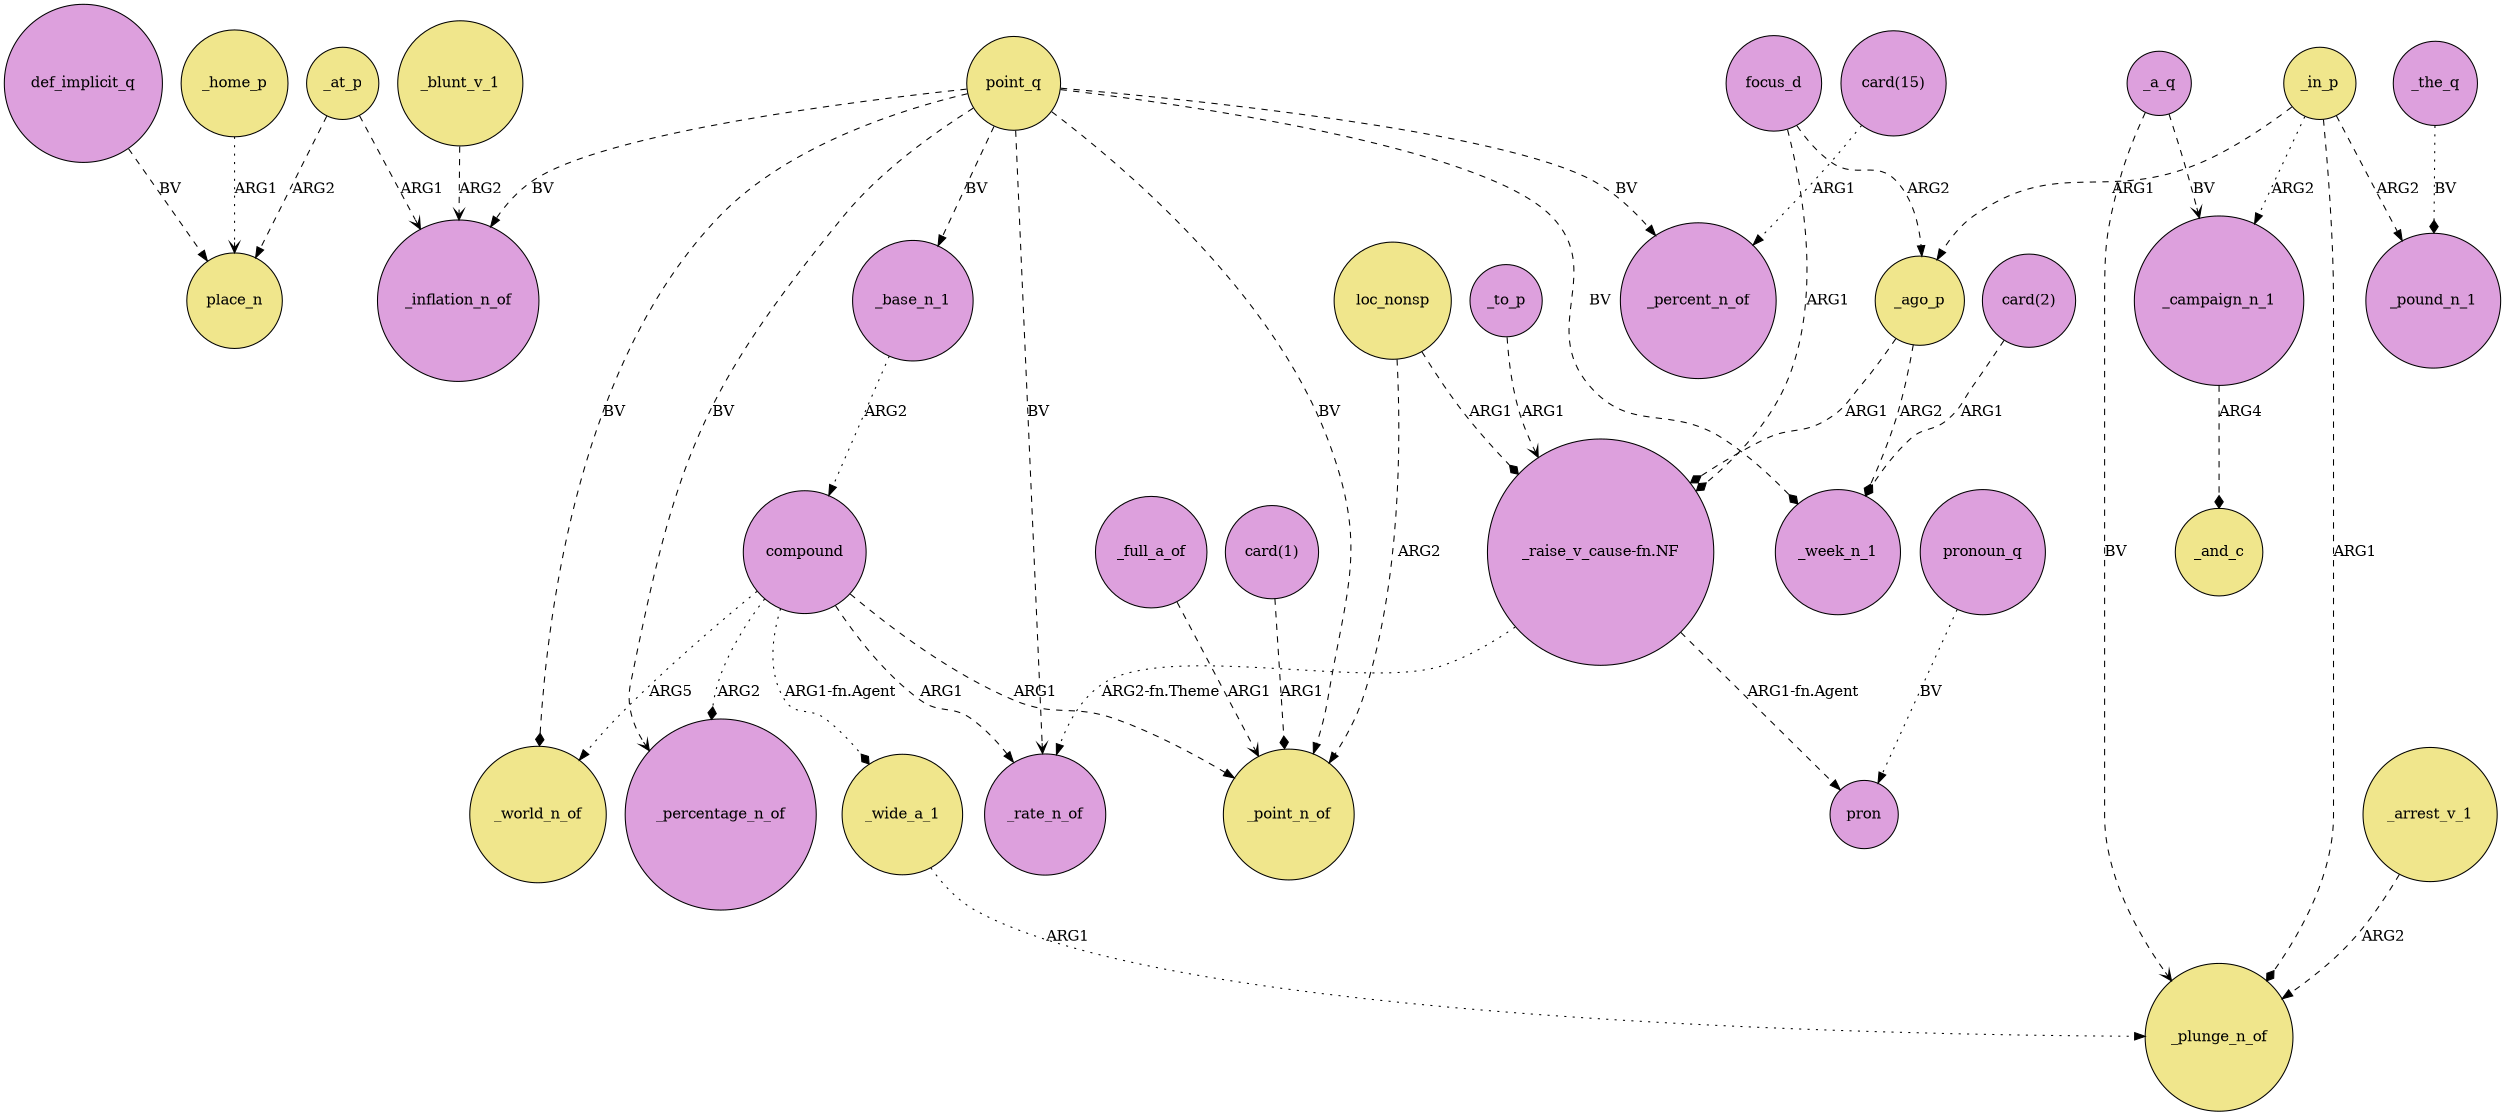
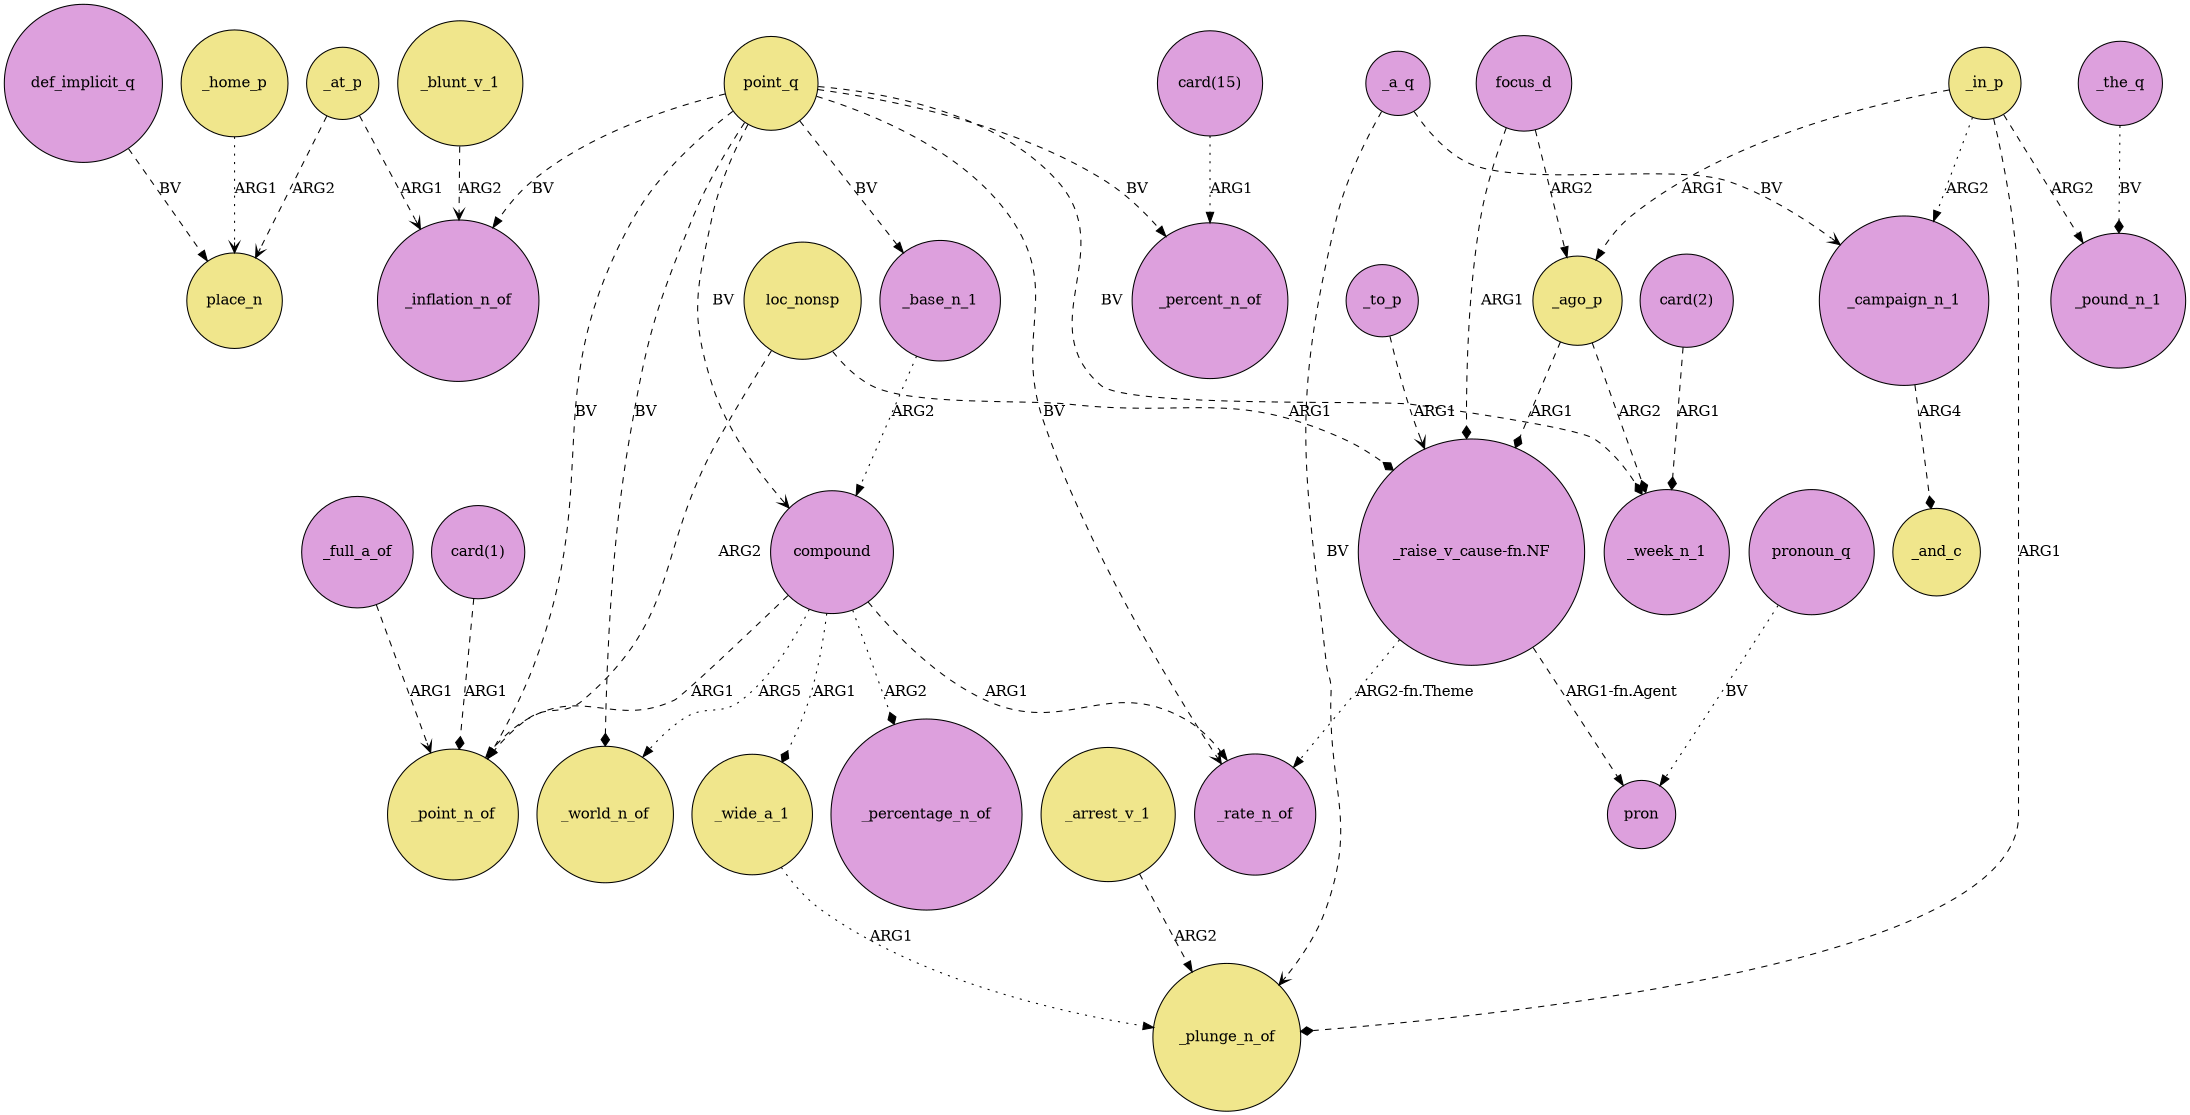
edge "_at_p" -> "place_n": arrowhead normal -> vee
edge "point_q" -> "_percentage_n_of": now "point_q" -> "compound"
edge "compound" -> "_wide_a_1": label "ARG1-fn.Agent" -> "ARG1"
